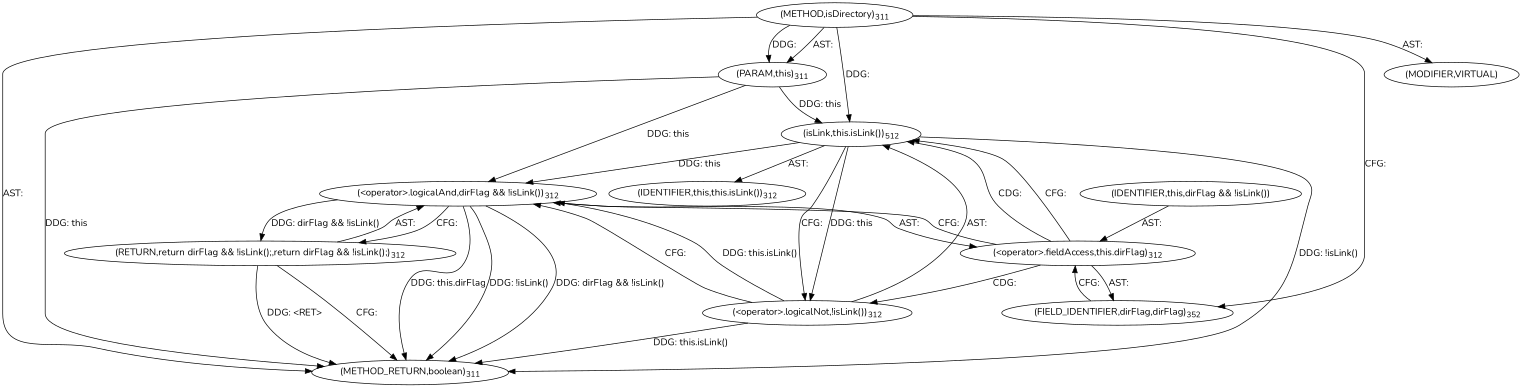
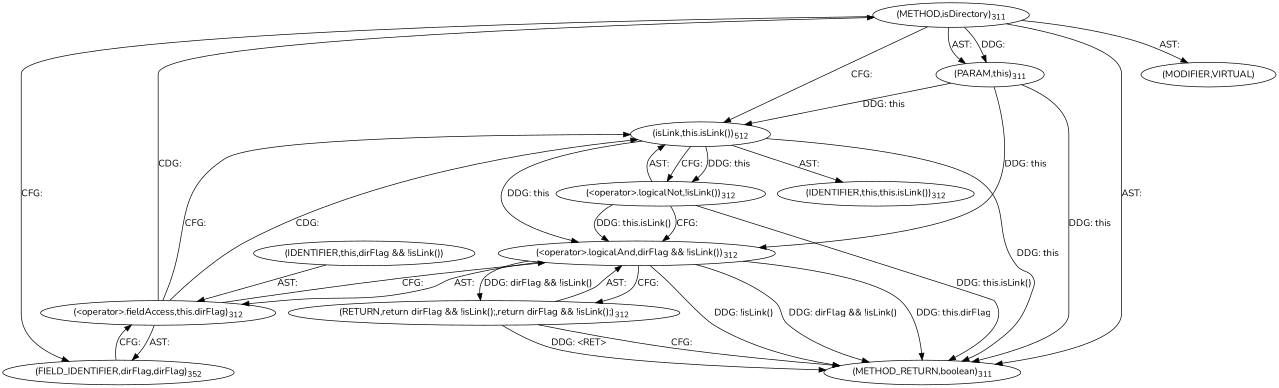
edge "(METHOD,isDirectory)" -> "(isLink,this.isLink())": label "DDG: " -> "CFG: "
edge "(isLink,this.isLink())" -> "(METHOD_RETURN,boolean)": label "DDG: !isLink()" -> "DDG: this"
edge "(<operator>.fieldAccess,this.dirFlag)" -> "(<operator>.logicalNot,!isLink())": now "(<operator>.fieldAccess,this.dirFlag)" -> "(METHOD,isDirectory)"
